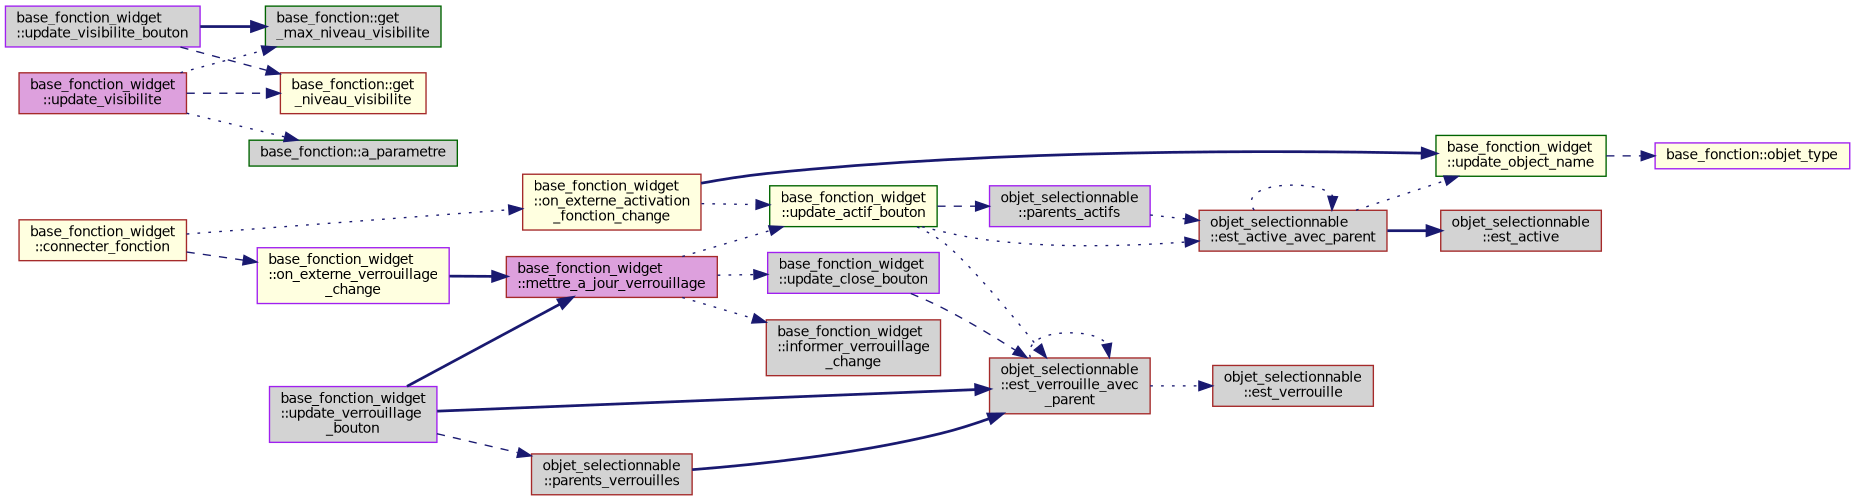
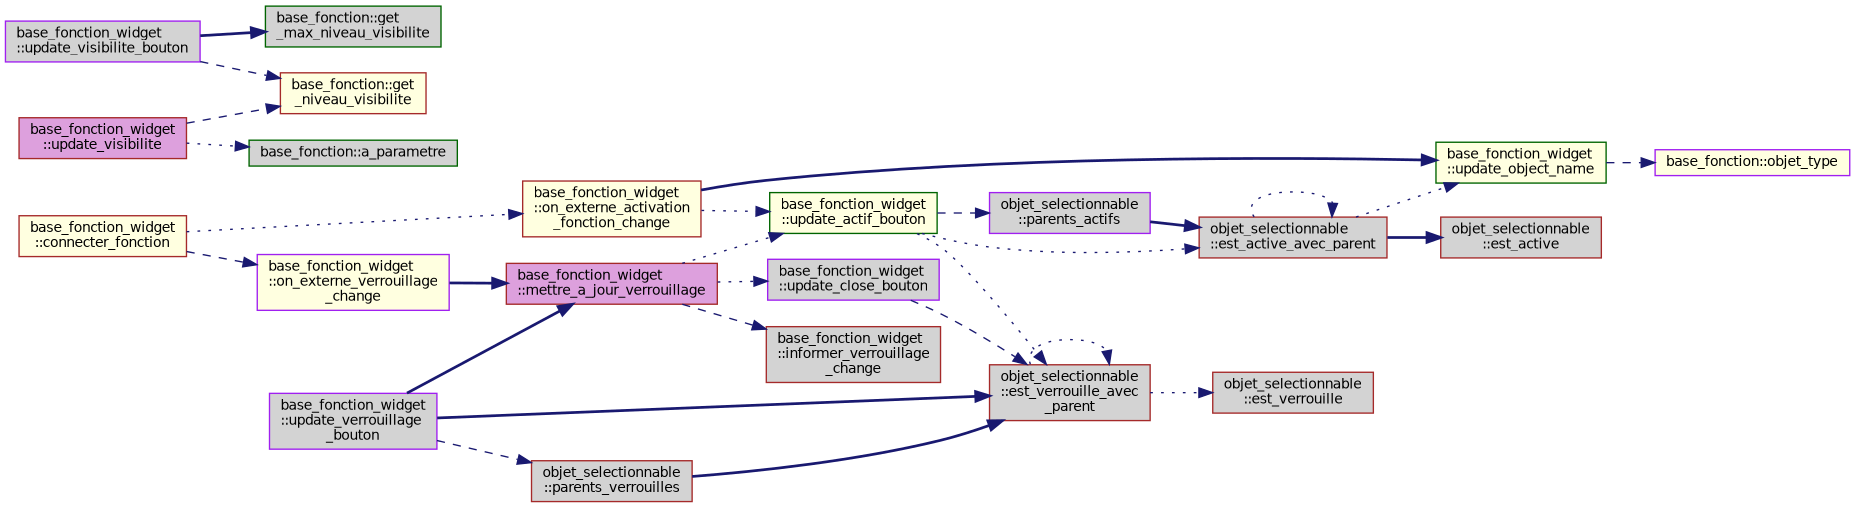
edge "base_fonction_widget ::update_visibilite" -> "base_fonction::get _max_niveau_visibilite": removed
edge "objet_selectionnable ::parents_actifs" -> "objet_selectionnable ::est_active_avec_parent": style dotted -> bold
edge "base_fonction_widget ::mettre_a_jour_verrouillage" -> "base_fonction_widget ::informer_verrouillage _change": style dotted -> dashed
